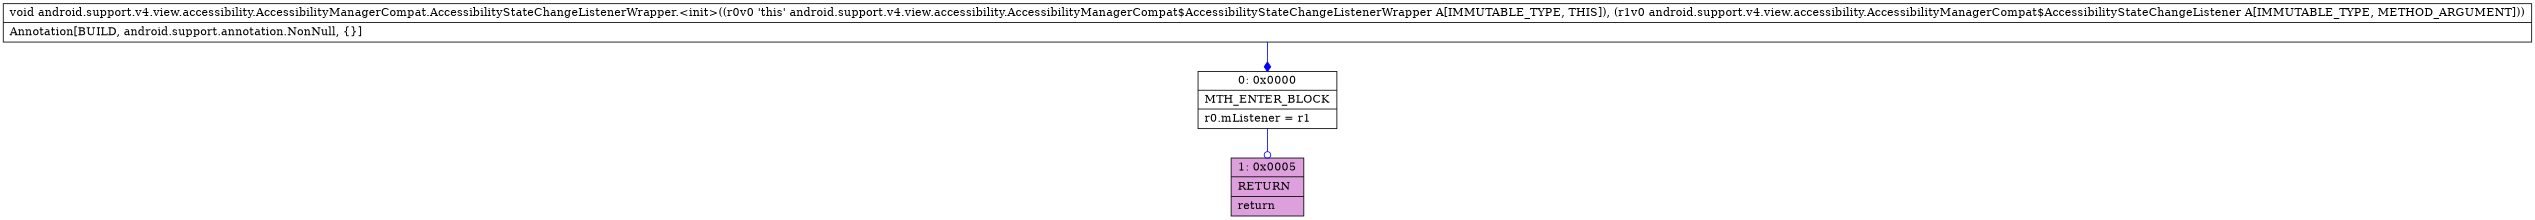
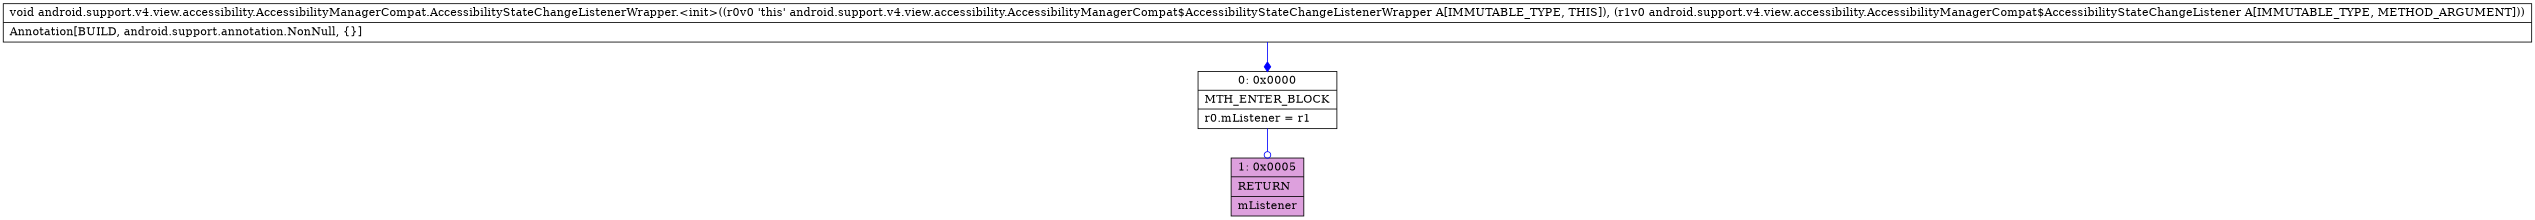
node "1: 0x0005": text "return" -> "mListener"
